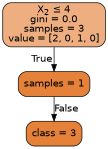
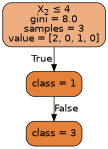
node "X": text "gini = 0.0" -> "gini = 8.0"
node "samples = 1": label "samples = 1" -> "class = 1"
